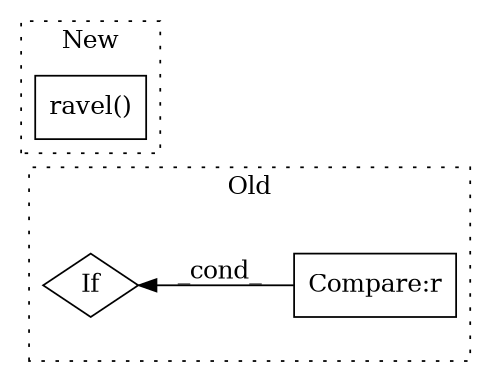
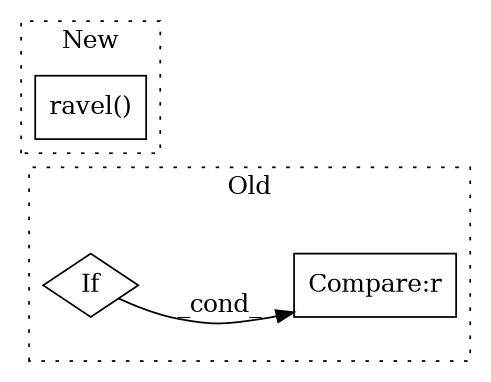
edge "Compare:r" -> "If": reversed
